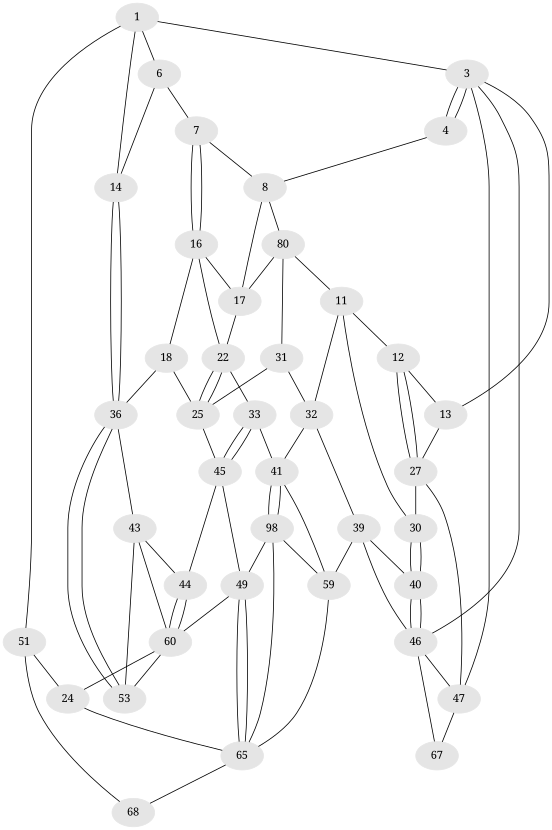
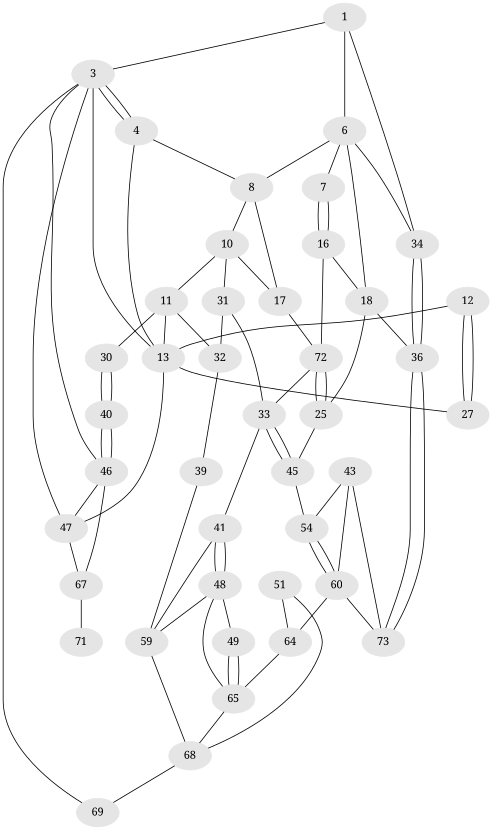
edge "7" -- "8": now "6" -- "8"
node "14": label "14" -> "34"
edge "6" -- "18": added
node "80": label "80" -> "10"
edge "4" -- "13": added
edge "16" -- "17": removed
edge "1" -- "51": removed
edge "11" -- "12": now "11" -- "13"
node "22": label "22" -> "72"
edge "31" -- "25": now "31" -- "33"
edge "32" -- "41": removed
edge "36" -- "43": removed
edge "27" -- "30": removed
edge "45" -- "49": removed
node "98": label "98" -> "48"
edge "39" -- "40": removed
edge "27" -- "47": now "13" -- "47"
node "44": label "44" -> "54"
edge "39" -- "46": removed
edge "49" -- "60": removed
node "71": added
edge "59" -- "65": now "59" -- "68"
node "24": label "24" -> "64"
node "53": label "53" -> "73"
node "69": added
